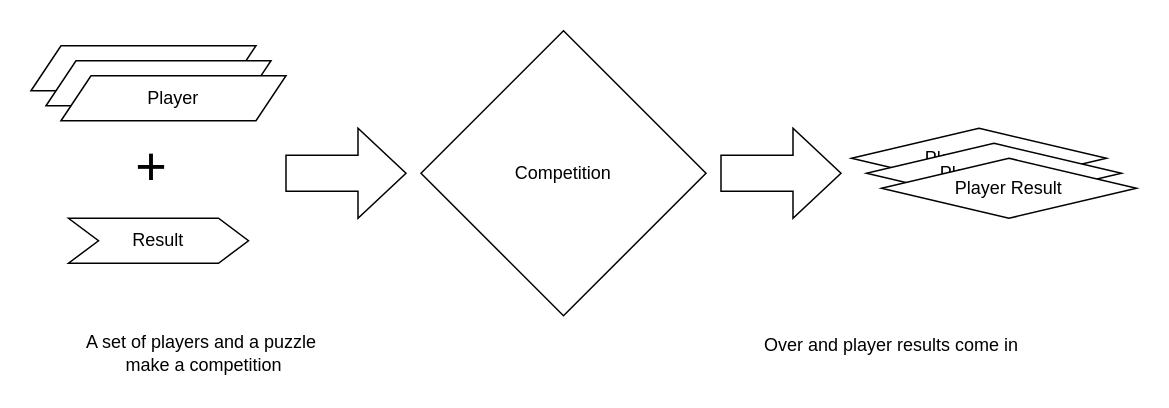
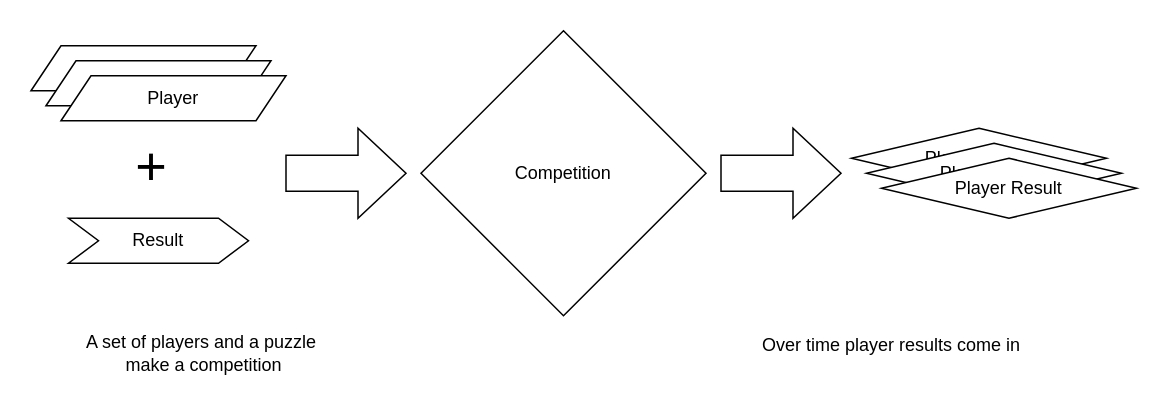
node "Over and player results come in": label "Over and player results come in" -> "Over time player results come in"
